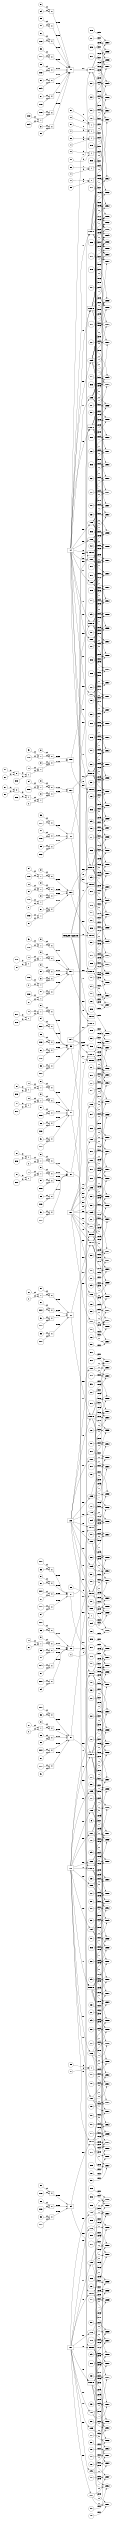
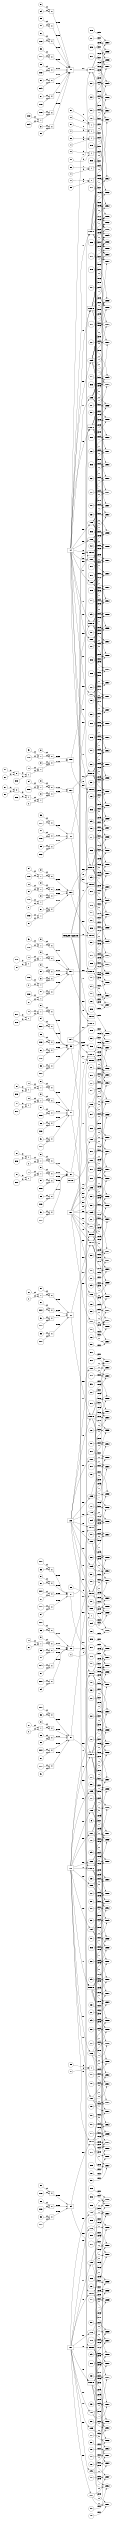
node "FALSE": added
